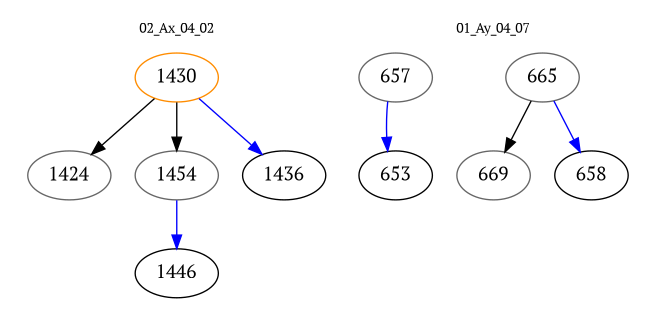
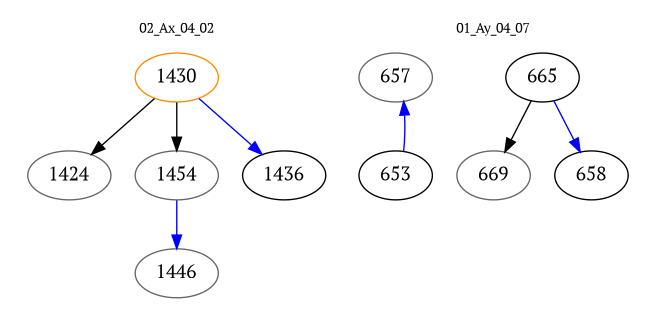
node "665": color gray40 -> black
edge "657" -> "653": reversed
node "1446": color black -> gray40
